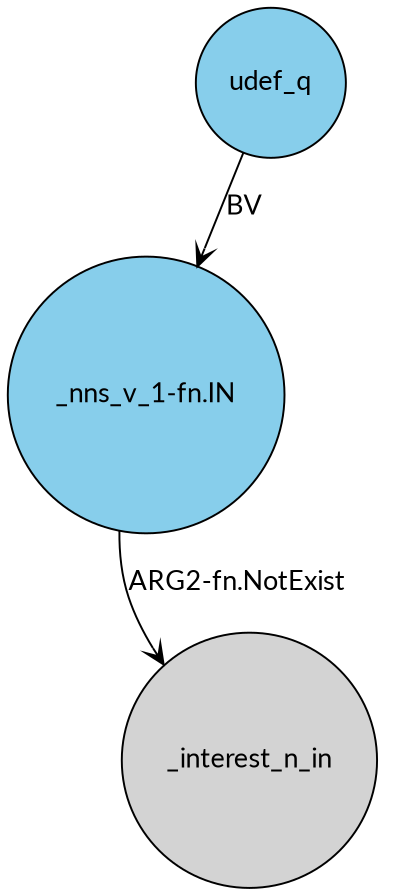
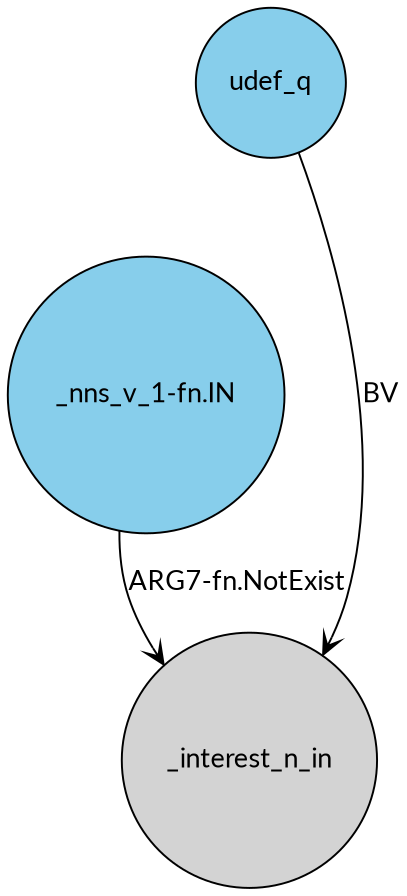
edge "udef_q" -> "_nns_v_1-fn.IN": now "udef_q" -> "_interest_n_in"
edge "_nns_v_1-fn.IN" -> "_interest_n_in": label "ARG2-fn.NotExist" -> "ARG7-fn.NotExist"
